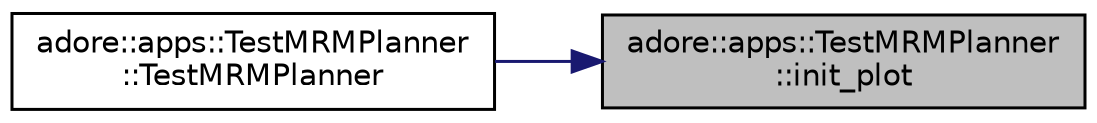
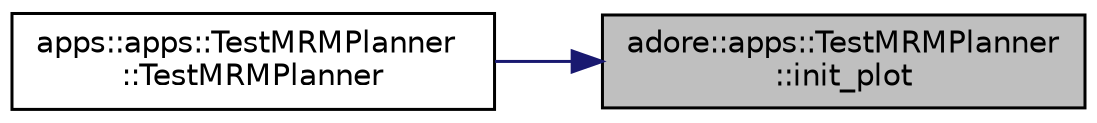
node "adore::apps::TestMRMPlanner ::TestMRMPlanner": label "adore::apps::TestMRMPlanner ::TestMRMPlanner" -> "apps::apps::TestMRMPlanner ::TestMRMPlanner"
